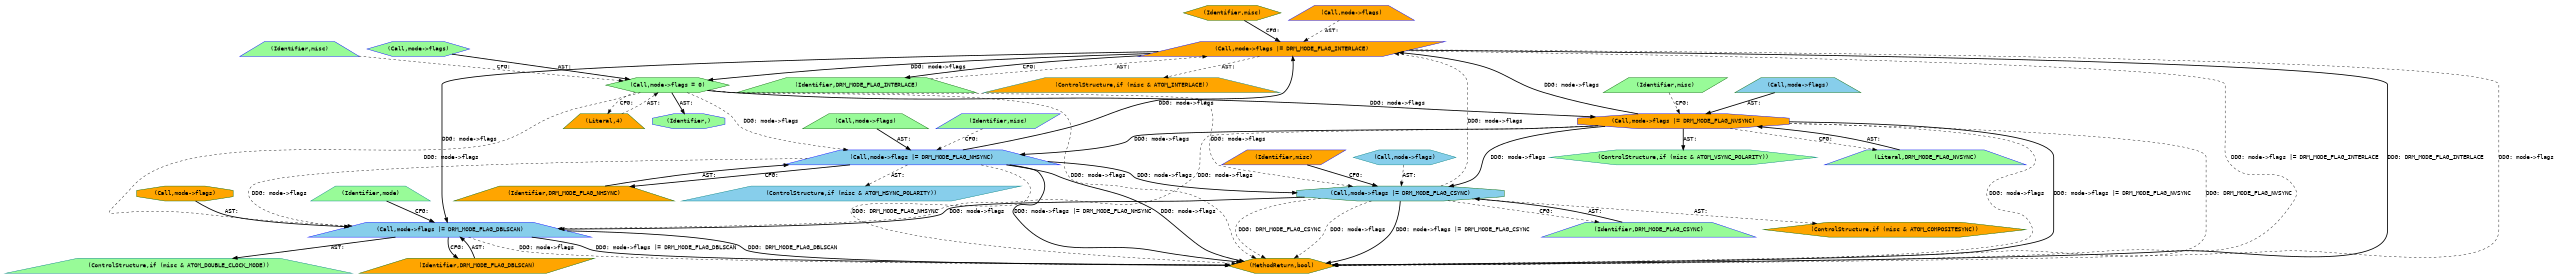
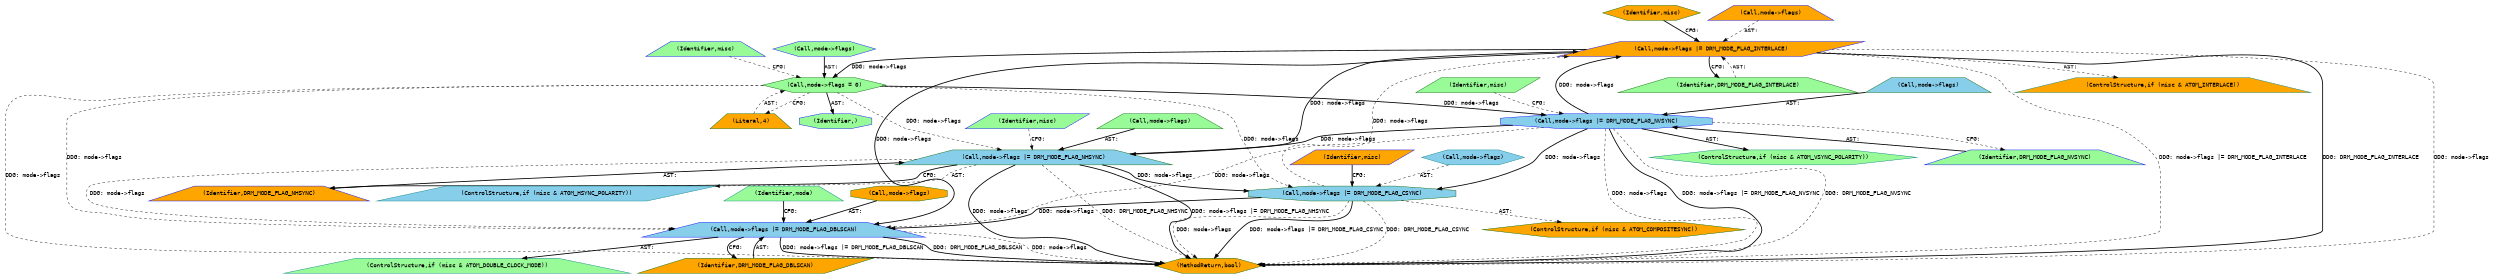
node "(Call,mode->flags |= DRM_MODE_FLAG_NVSYNC)": fillcolor orange -> skyblue
node "(Call,mode->flags |= DRM_MODE_FLAG_NHSYNC)": color blue -> darkgreen
node "(Literal,DRM_MODE_FLAG_NVSYNC)": label "(Literal,DRM_MODE_FLAG_NVSYNC)" -> "(Identifier,DRM_MODE_FLAG_NVSYNC)"
node "(Identifier,DRM_MODE_FLAG_NHSYNC)": color darkgreen -> blue
node "(Identifier,DRM_MODE_FLAG_CSYNC)": removed
